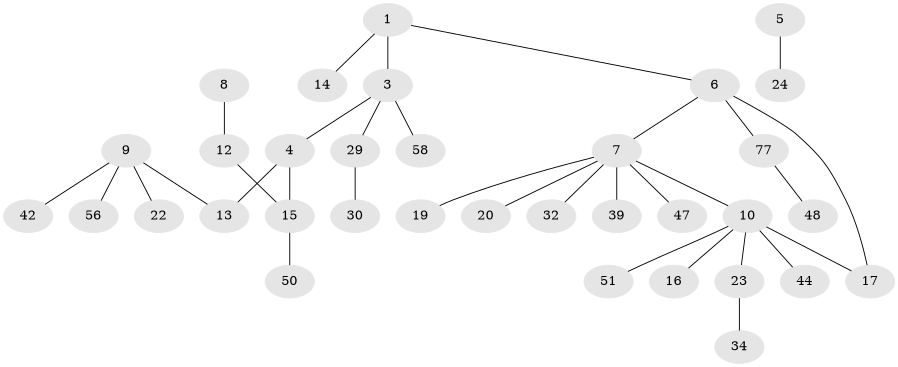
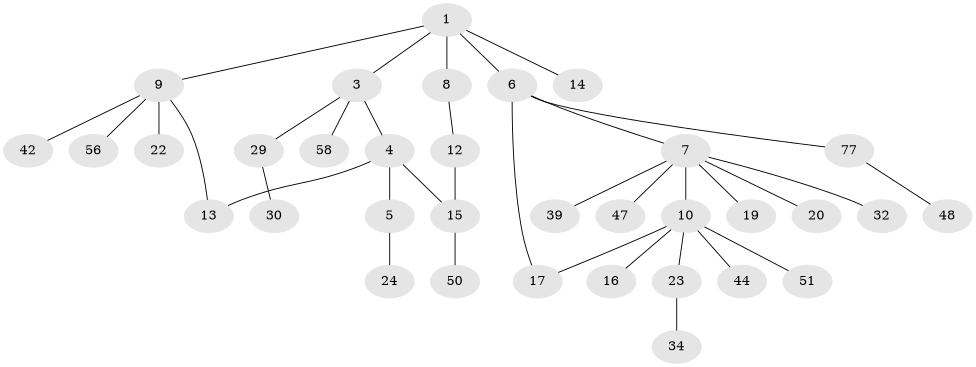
edge "1" -- "9": added
edge "1" -- "8": added
edge "4" -- "5": added
